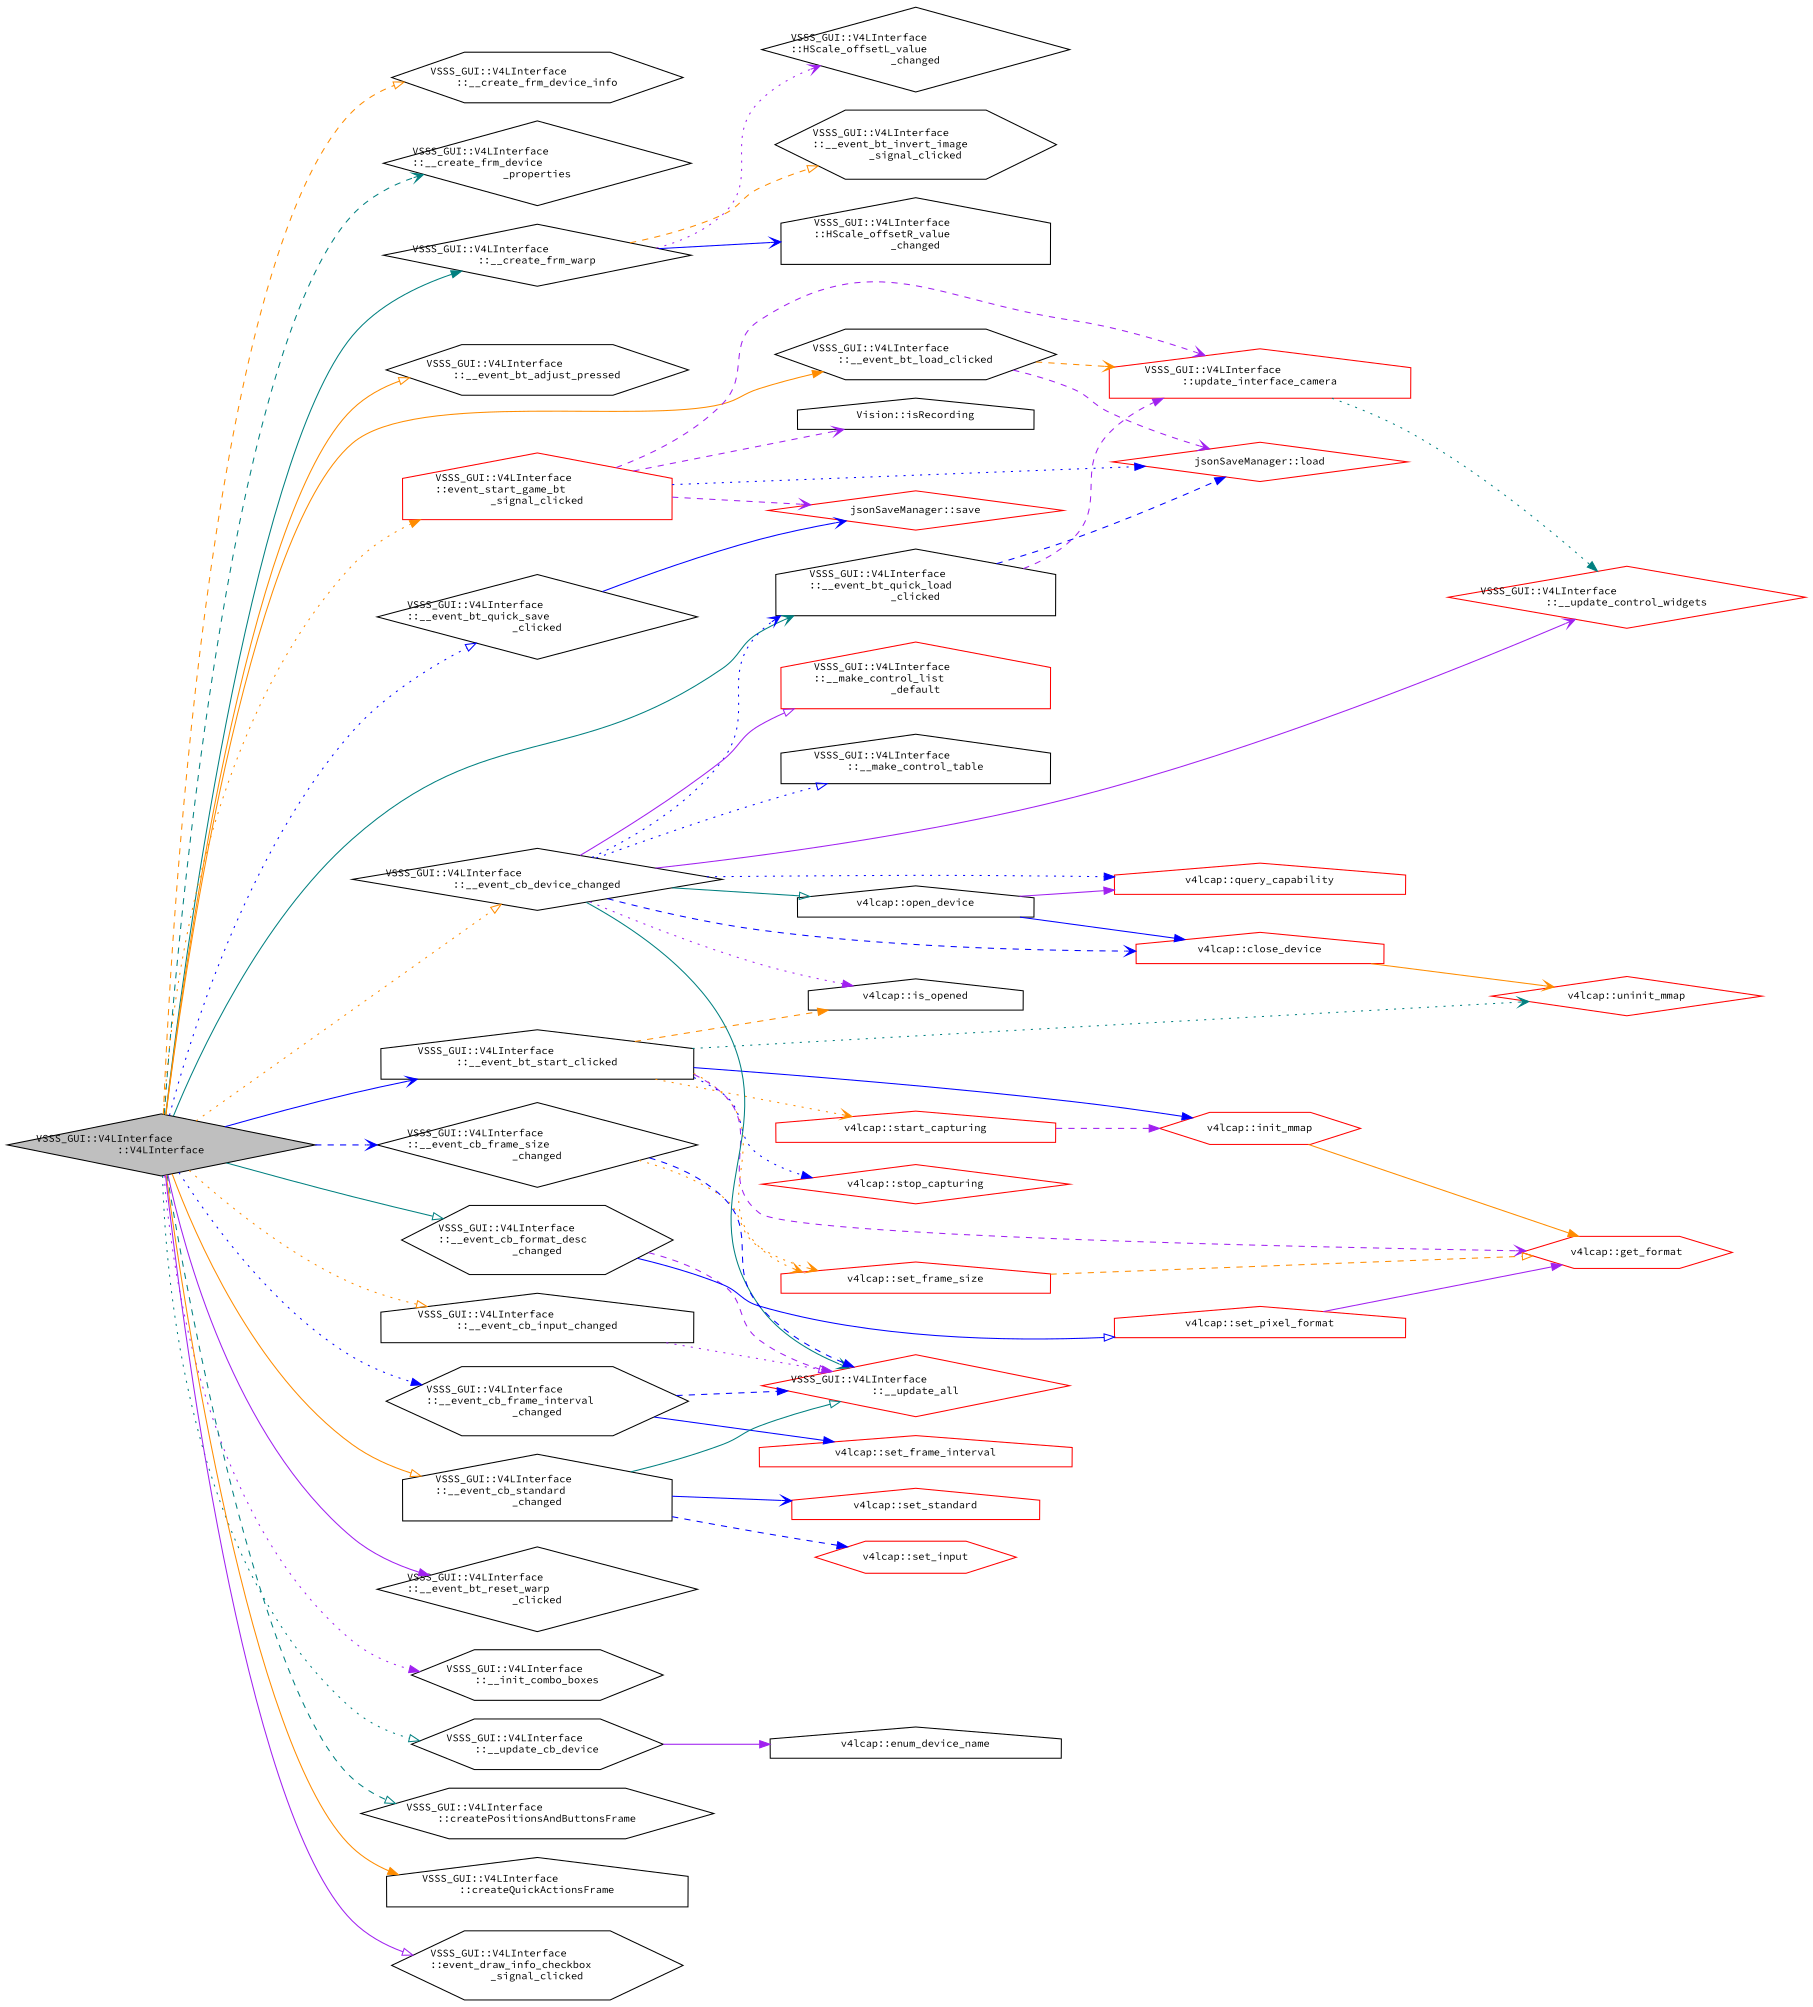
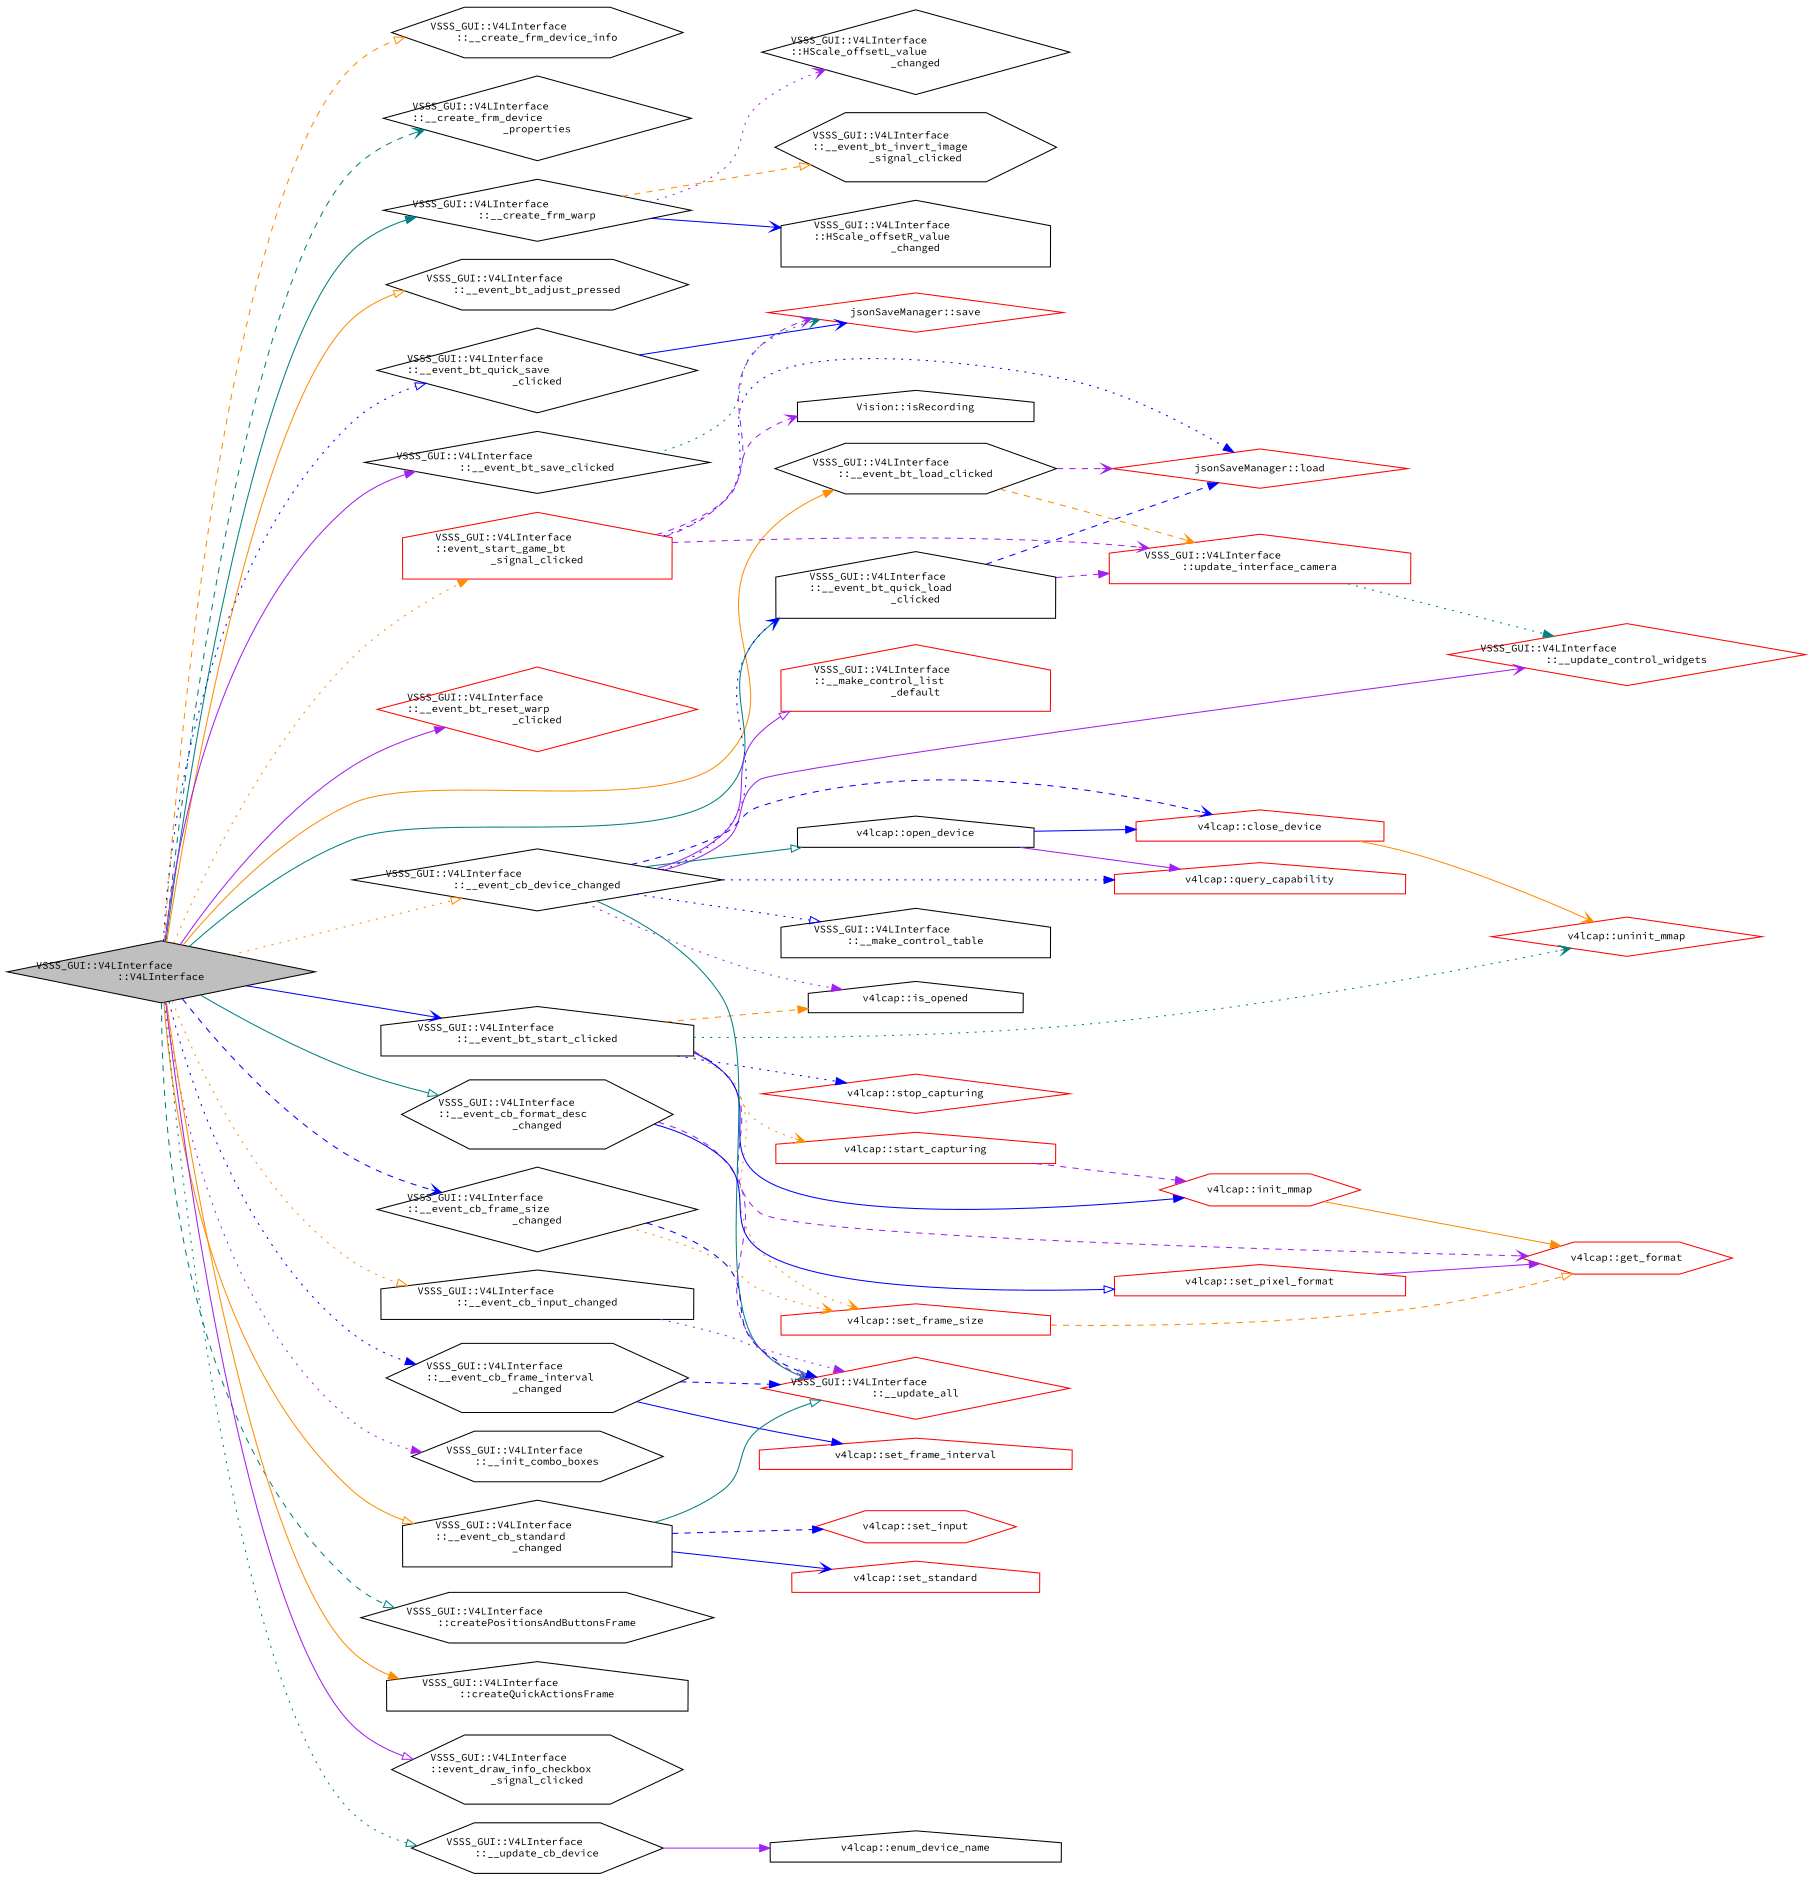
node "VSSS_GUI::V4LInterface ::__event_bt_save_clicked": added
node "VSSS_GUI::V4LInterface ::__event_bt_reset_warp _clicked": color black -> red
